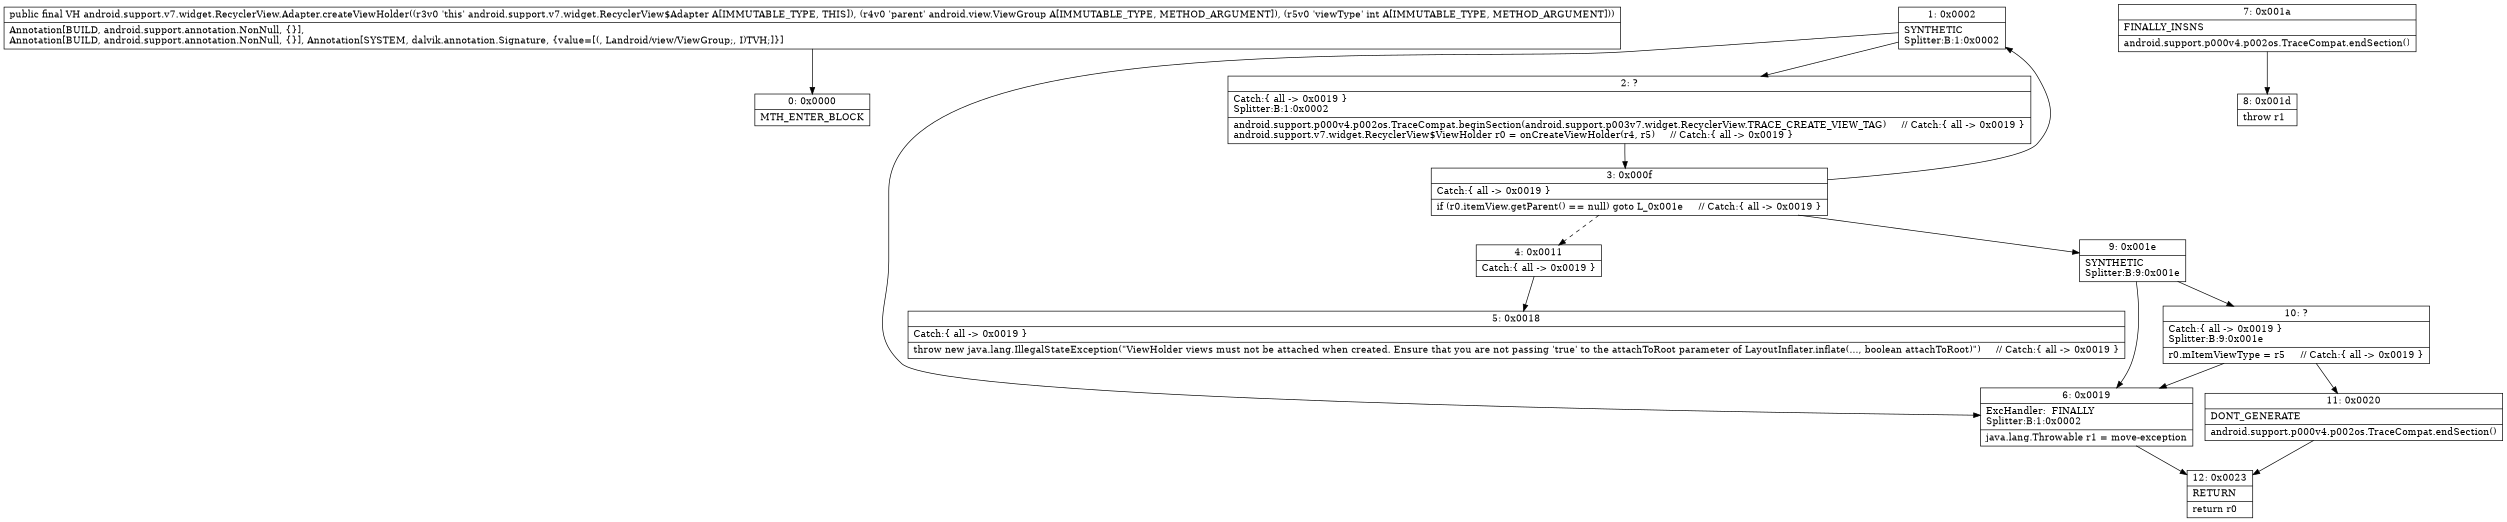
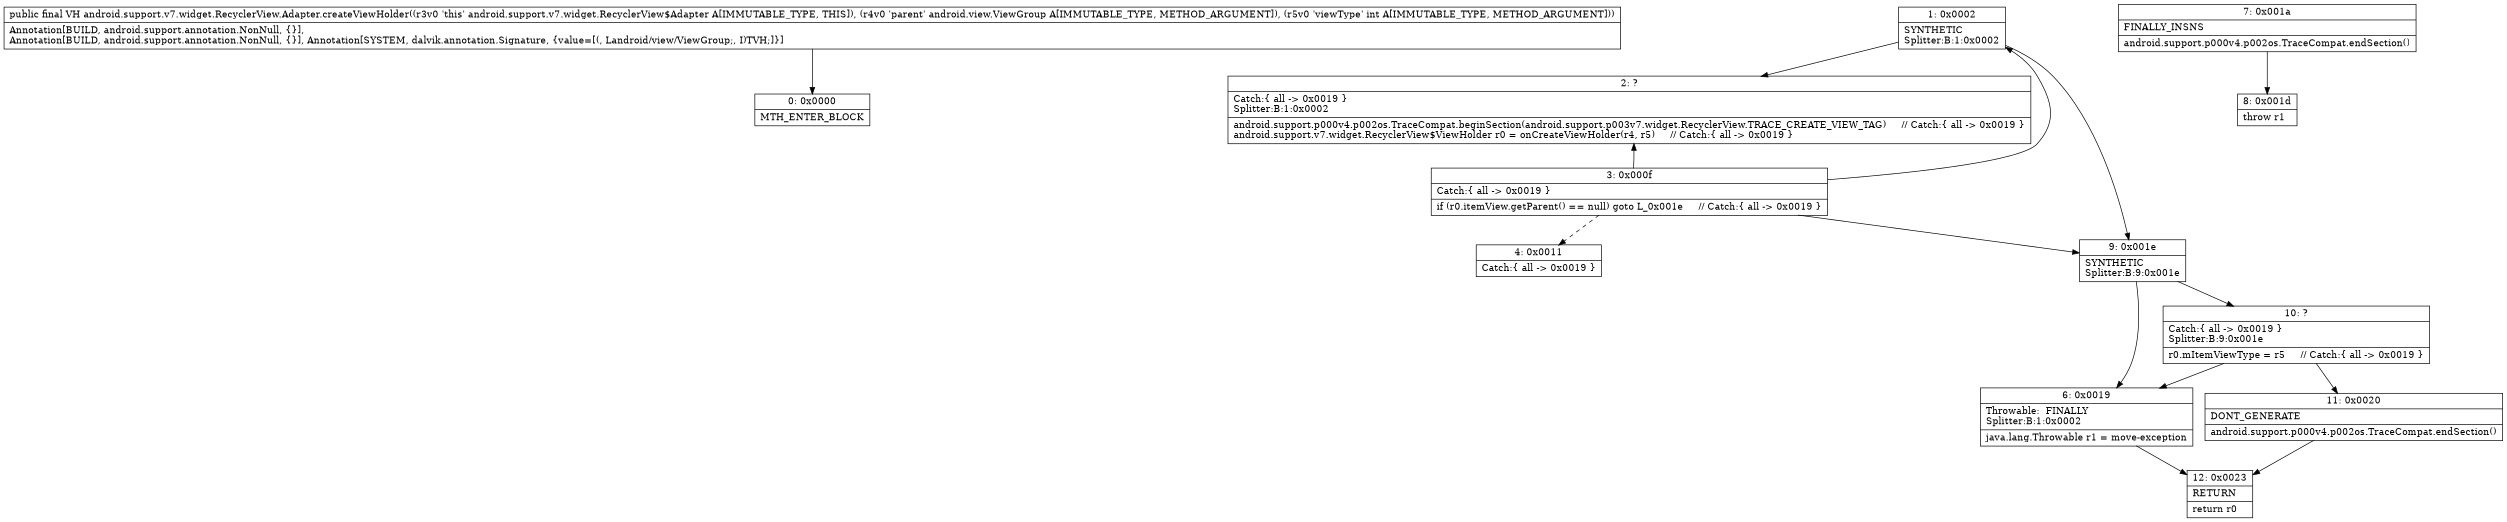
edge "2: ?" -> "3: 0x000f": reversed
edge "1: 0x0002" -> "6: 0x0019": now "1: 0x0002" -> "9: 0x001e"
node "5: 0x0018": removed
node "6: 0x0019": text "ExcHandler:  FINALLY" -> "Throwable:  FINALLY"
